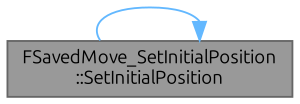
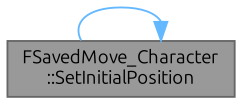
node "FSavedMove_SetInitialPosition ::SetInitialPosition": label "FSavedMove_SetInitialPosition ::SetInitialPosition" -> "FSavedMove_Character ::SetInitialPosition"
